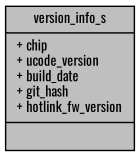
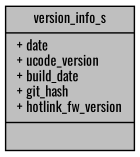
node "version_info_s": text "+ chip" -> "+ date"
